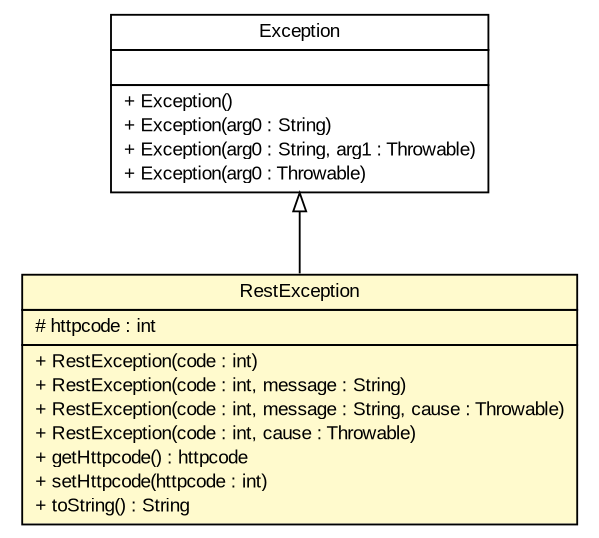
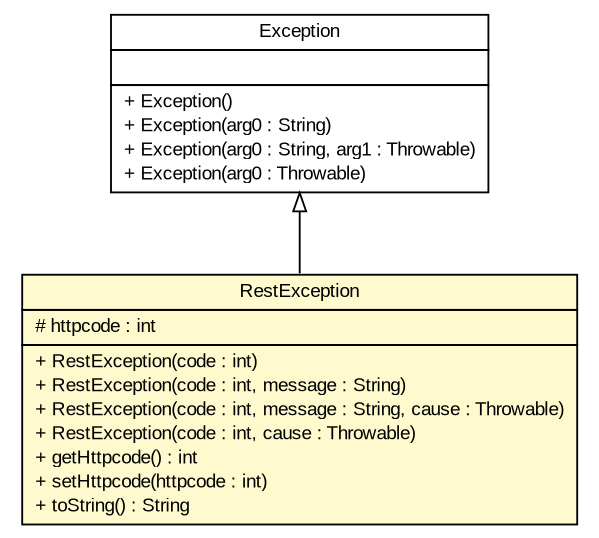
node "RestException": text "+ getHttpcode() : httpcode" -> "+ getHttpcode() : int"
